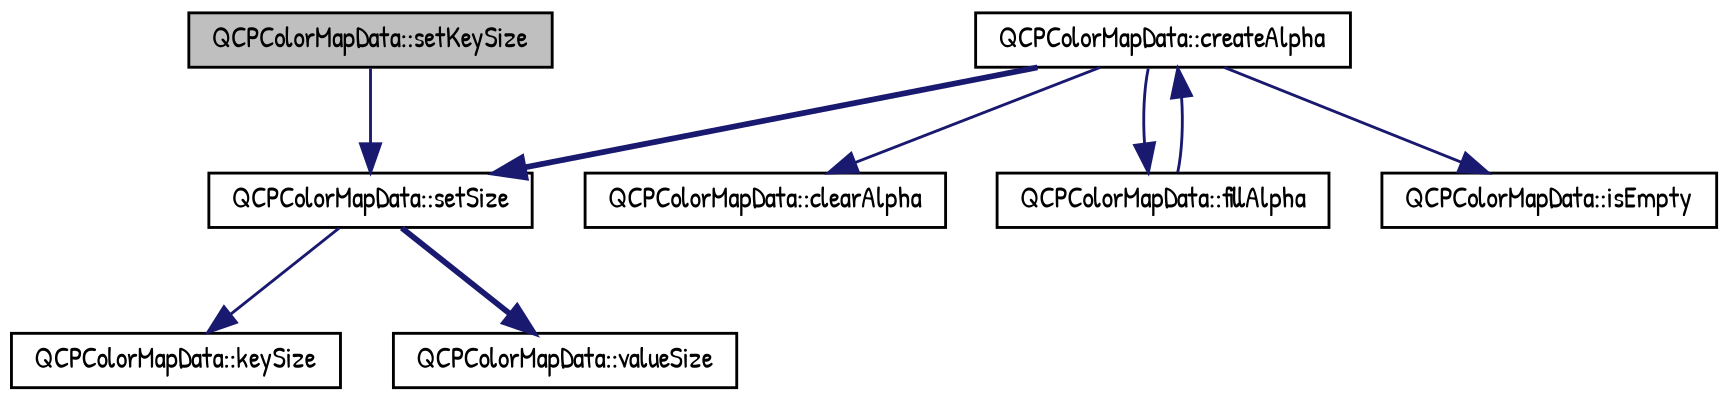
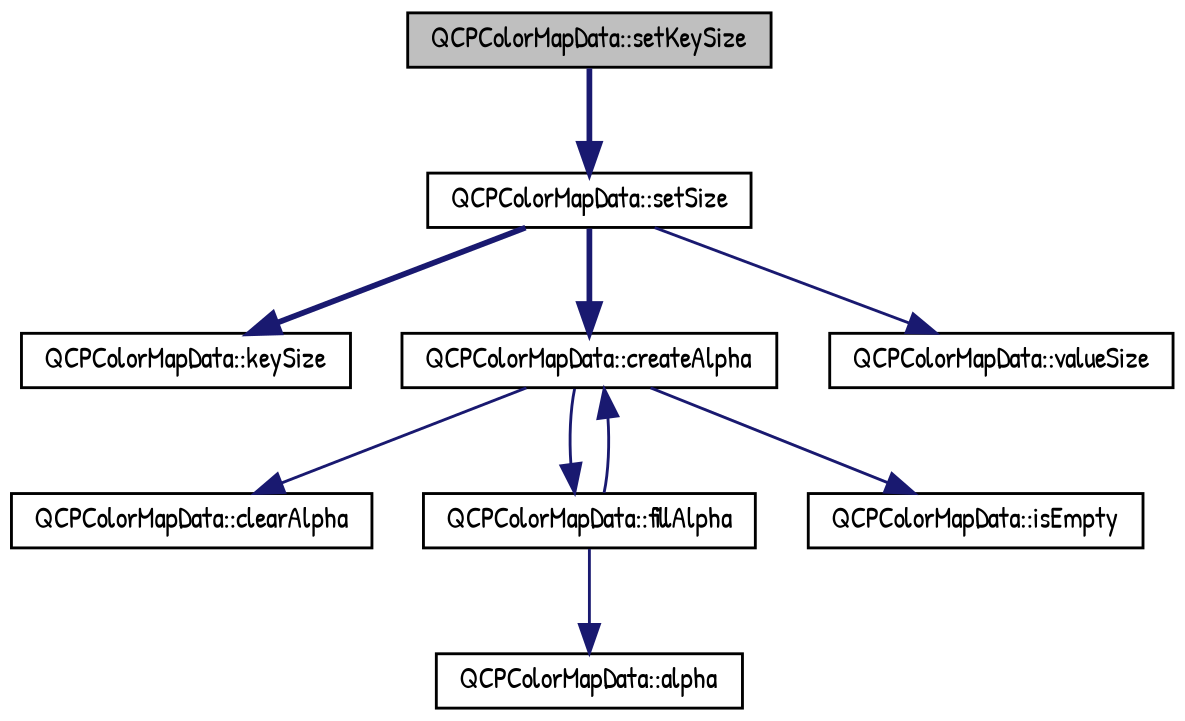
edge "QCPColorMapData::setKeySize" -> "QCPColorMapData::setSize": style solid -> bold
edge "QCPColorMapData::createAlpha" -> "QCPColorMapData::setSize": reversed
edge "QCPColorMapData::setSize" -> "QCPColorMapData::keySize": style solid -> bold
edge "QCPColorMapData::setSize" -> "QCPColorMapData::valueSize": style bold -> solid
node "QCPColorMapData::alpha": added
